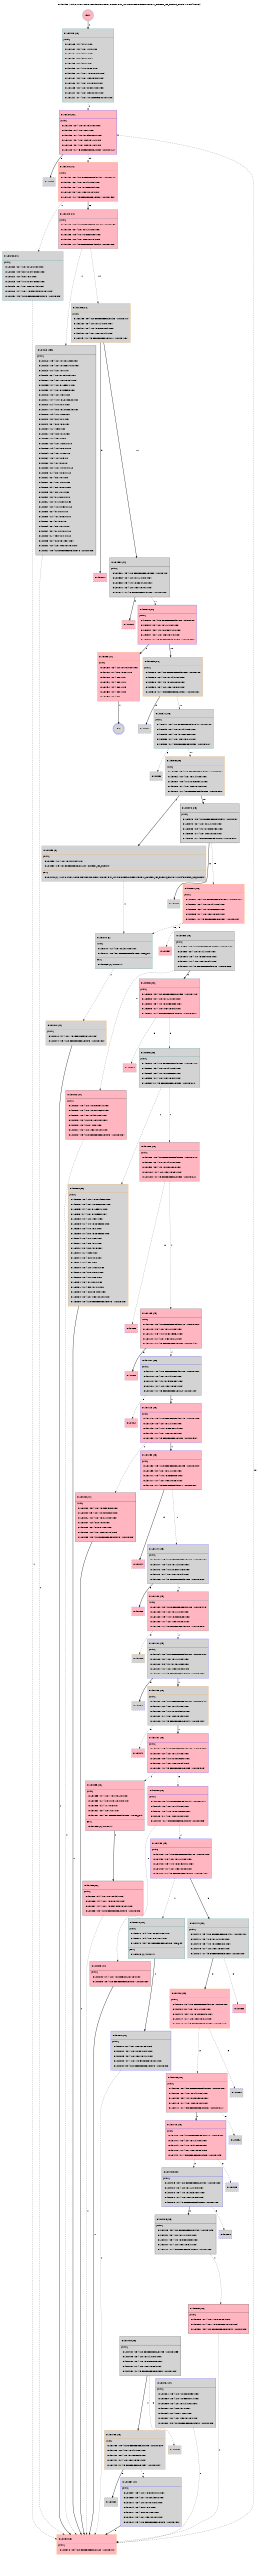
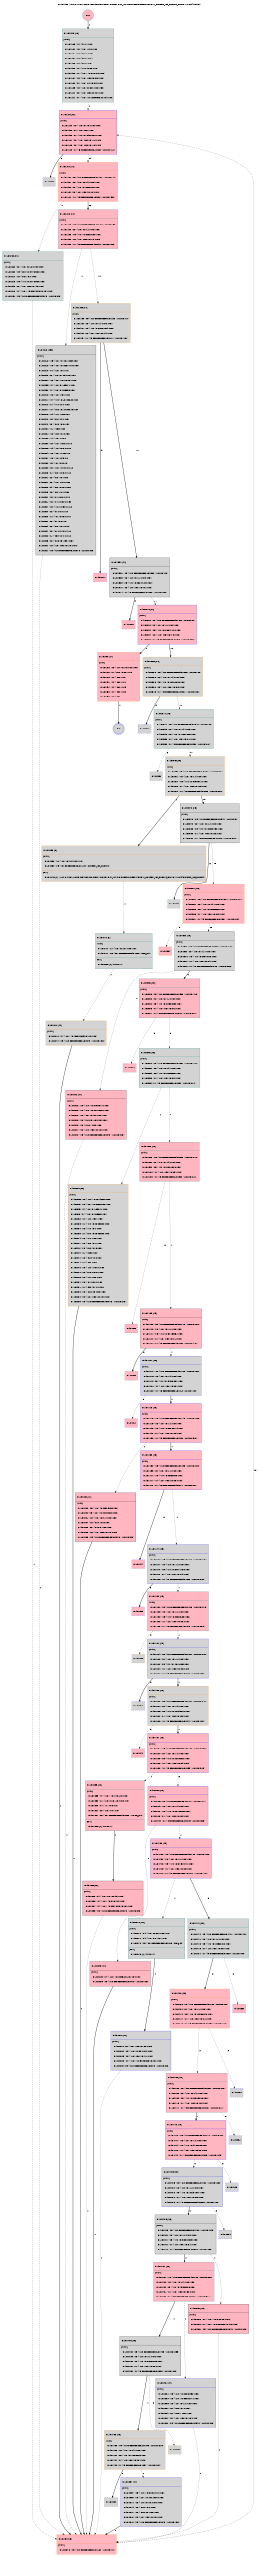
node "Entry": label "Entry" -> "Final"
edge "0x401591 [25]" -> "0x401a62 [9]": now "0x401591 [25]" -> "0x4015aa [25]"
node "0x4017b7 [25]": added
